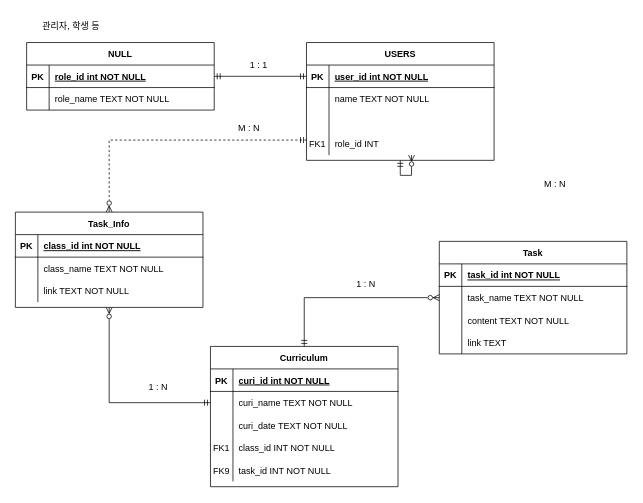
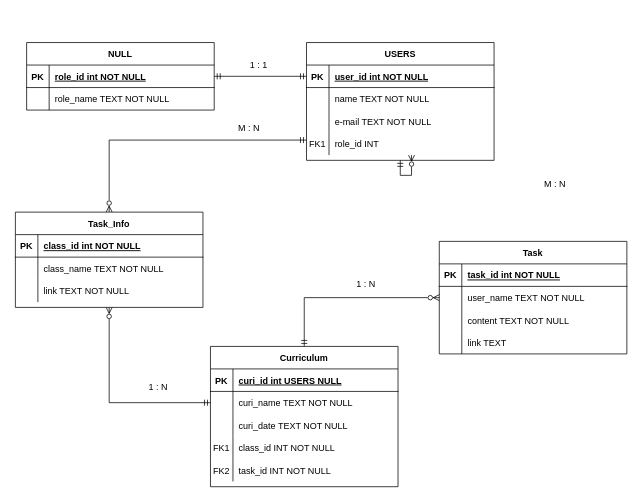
node "관리자, 학생 등": removed
node "e-mail TEXT NOT NULL": added
edge "USERS" -- "Task_Info": style dashed -> solid
node "task_name TEXT NOT NULL": label "task_name TEXT NOT NULL" -> "user_name TEXT NOT NULL"
node "curi_id int NOT NULL": label "curi_id int NOT NULL" -> "curi_id int USERS NULL"
node "FK9": label "FK9" -> "FK2"
